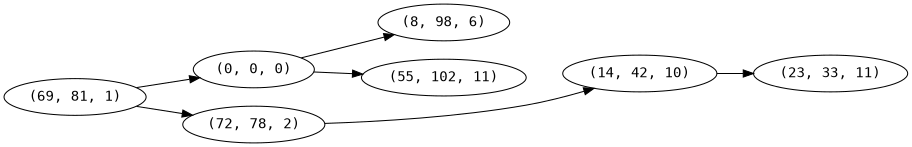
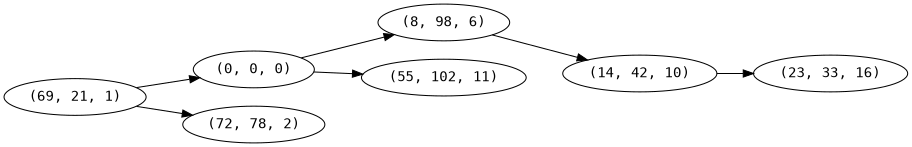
node "(23, 33, 11)": label "(23, 33, 11)" -> "(23, 33, 16)"
node "(69, 81, 1)": label "(69, 81, 1)" -> "(69, 21, 1)"
edge "(72, 78, 2)" -> "(14, 42, 10)": now "(8, 98, 6)" -> "(14, 42, 10)"
